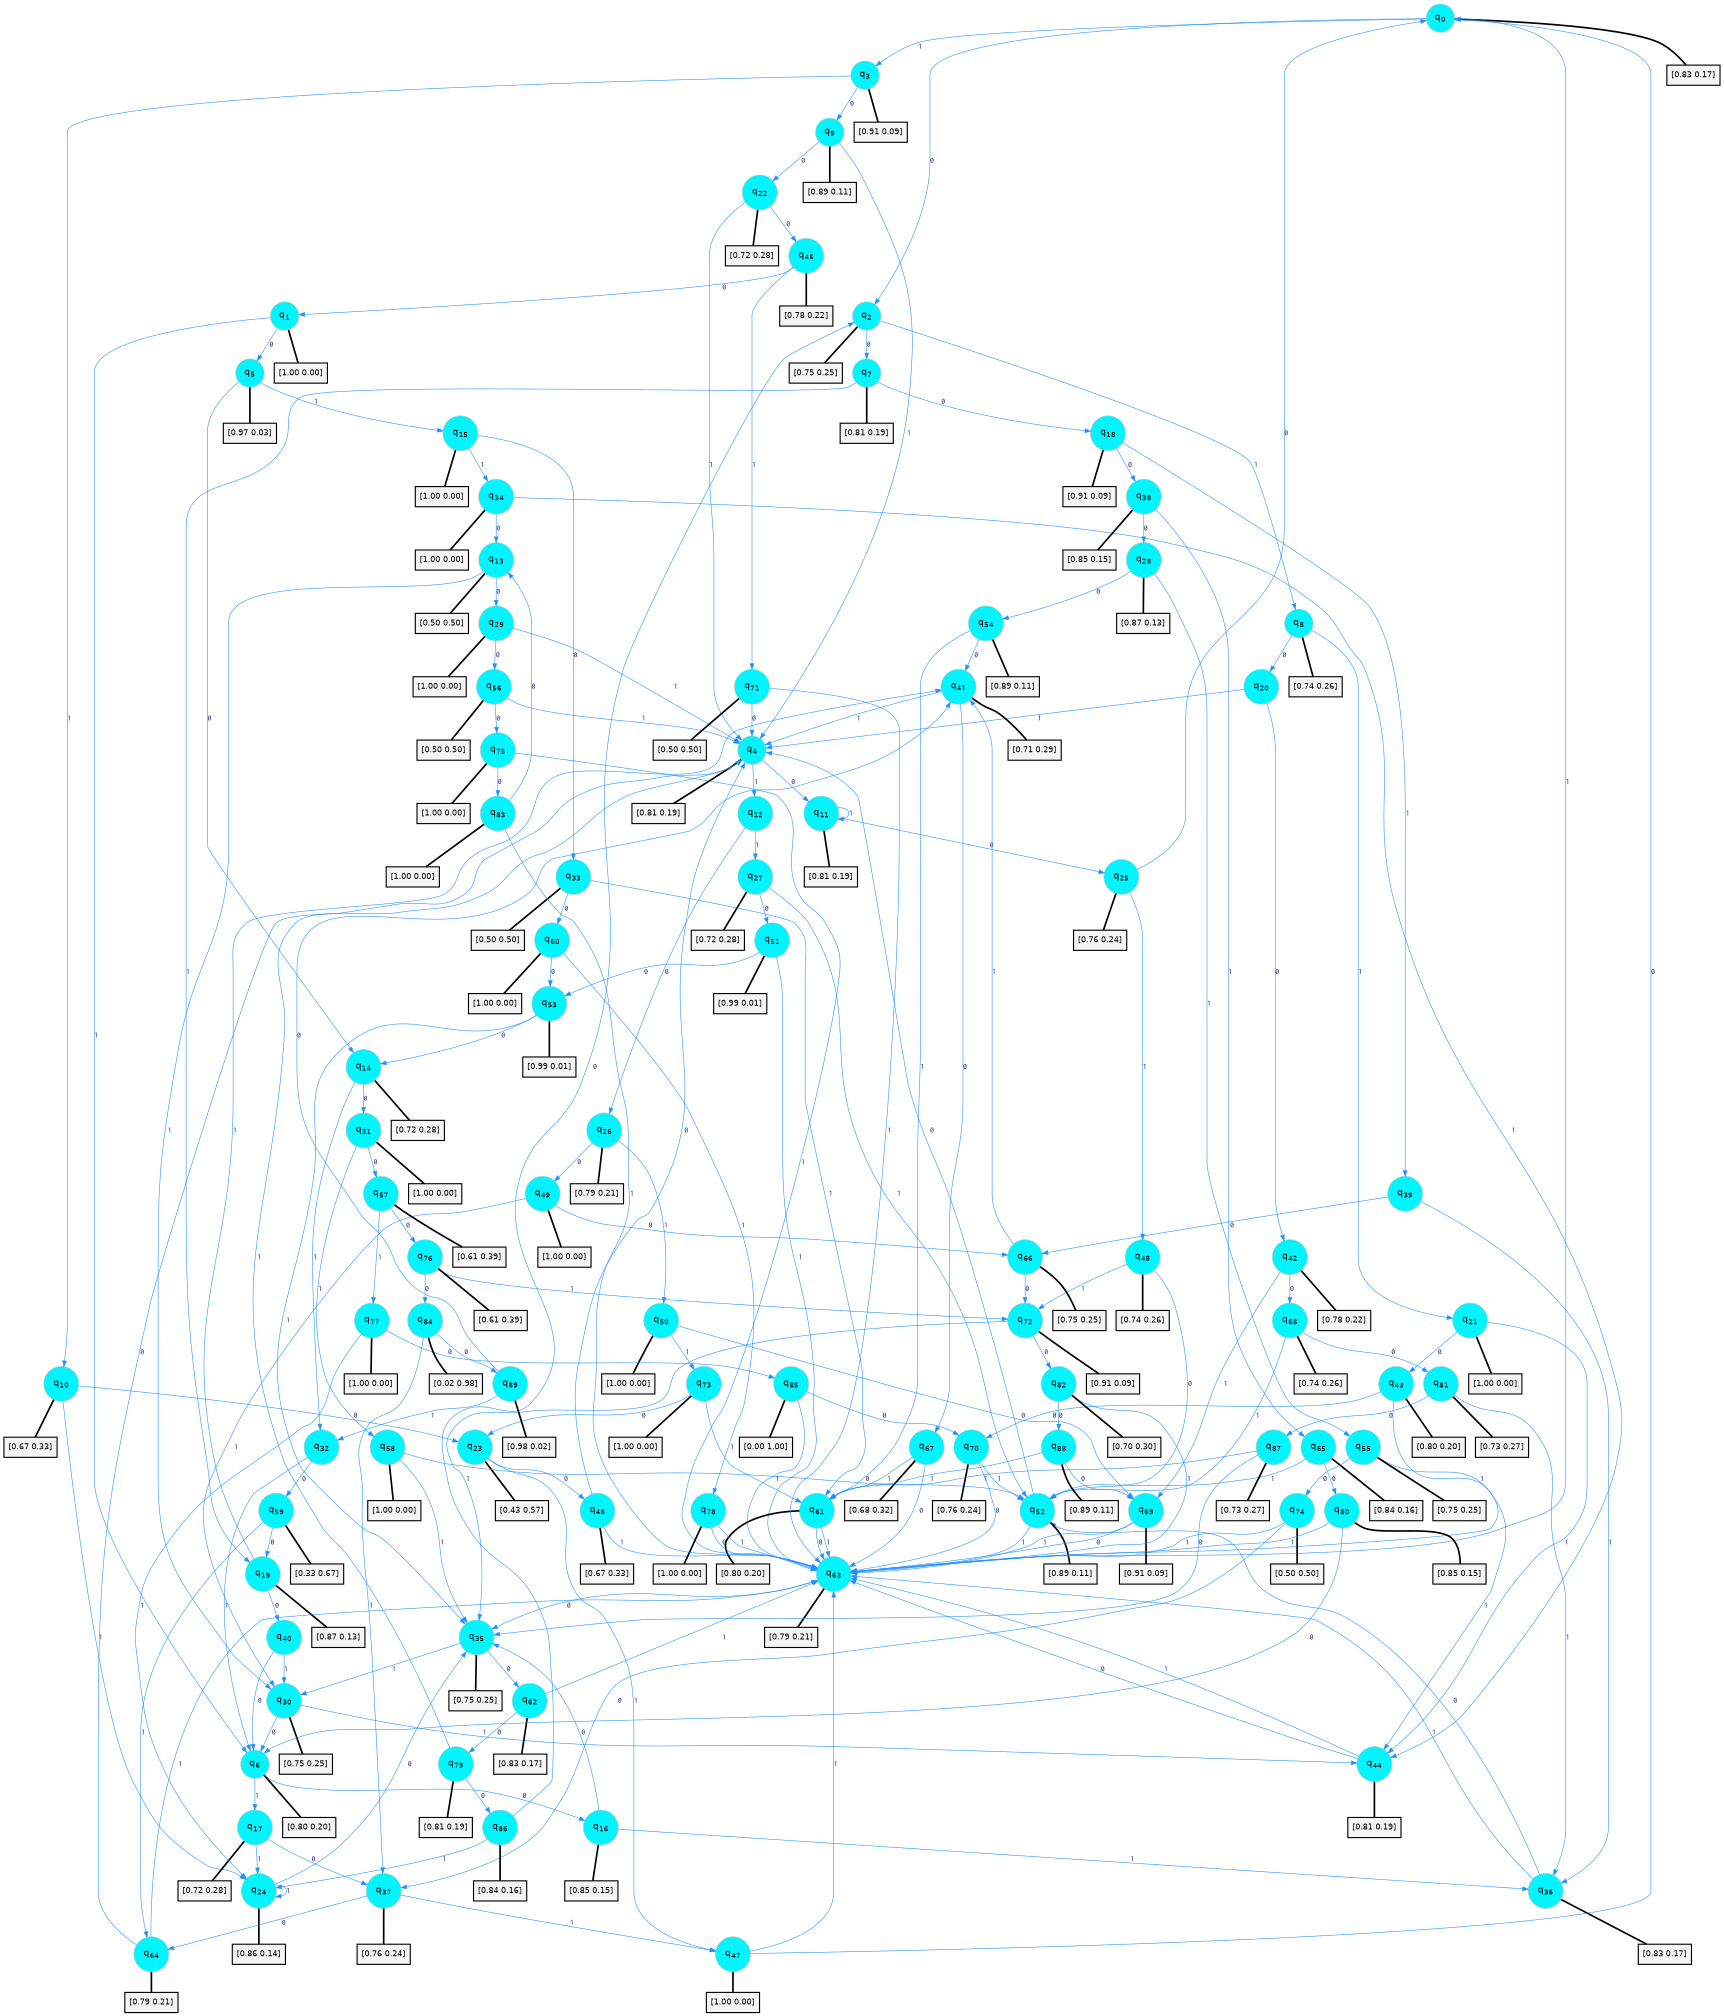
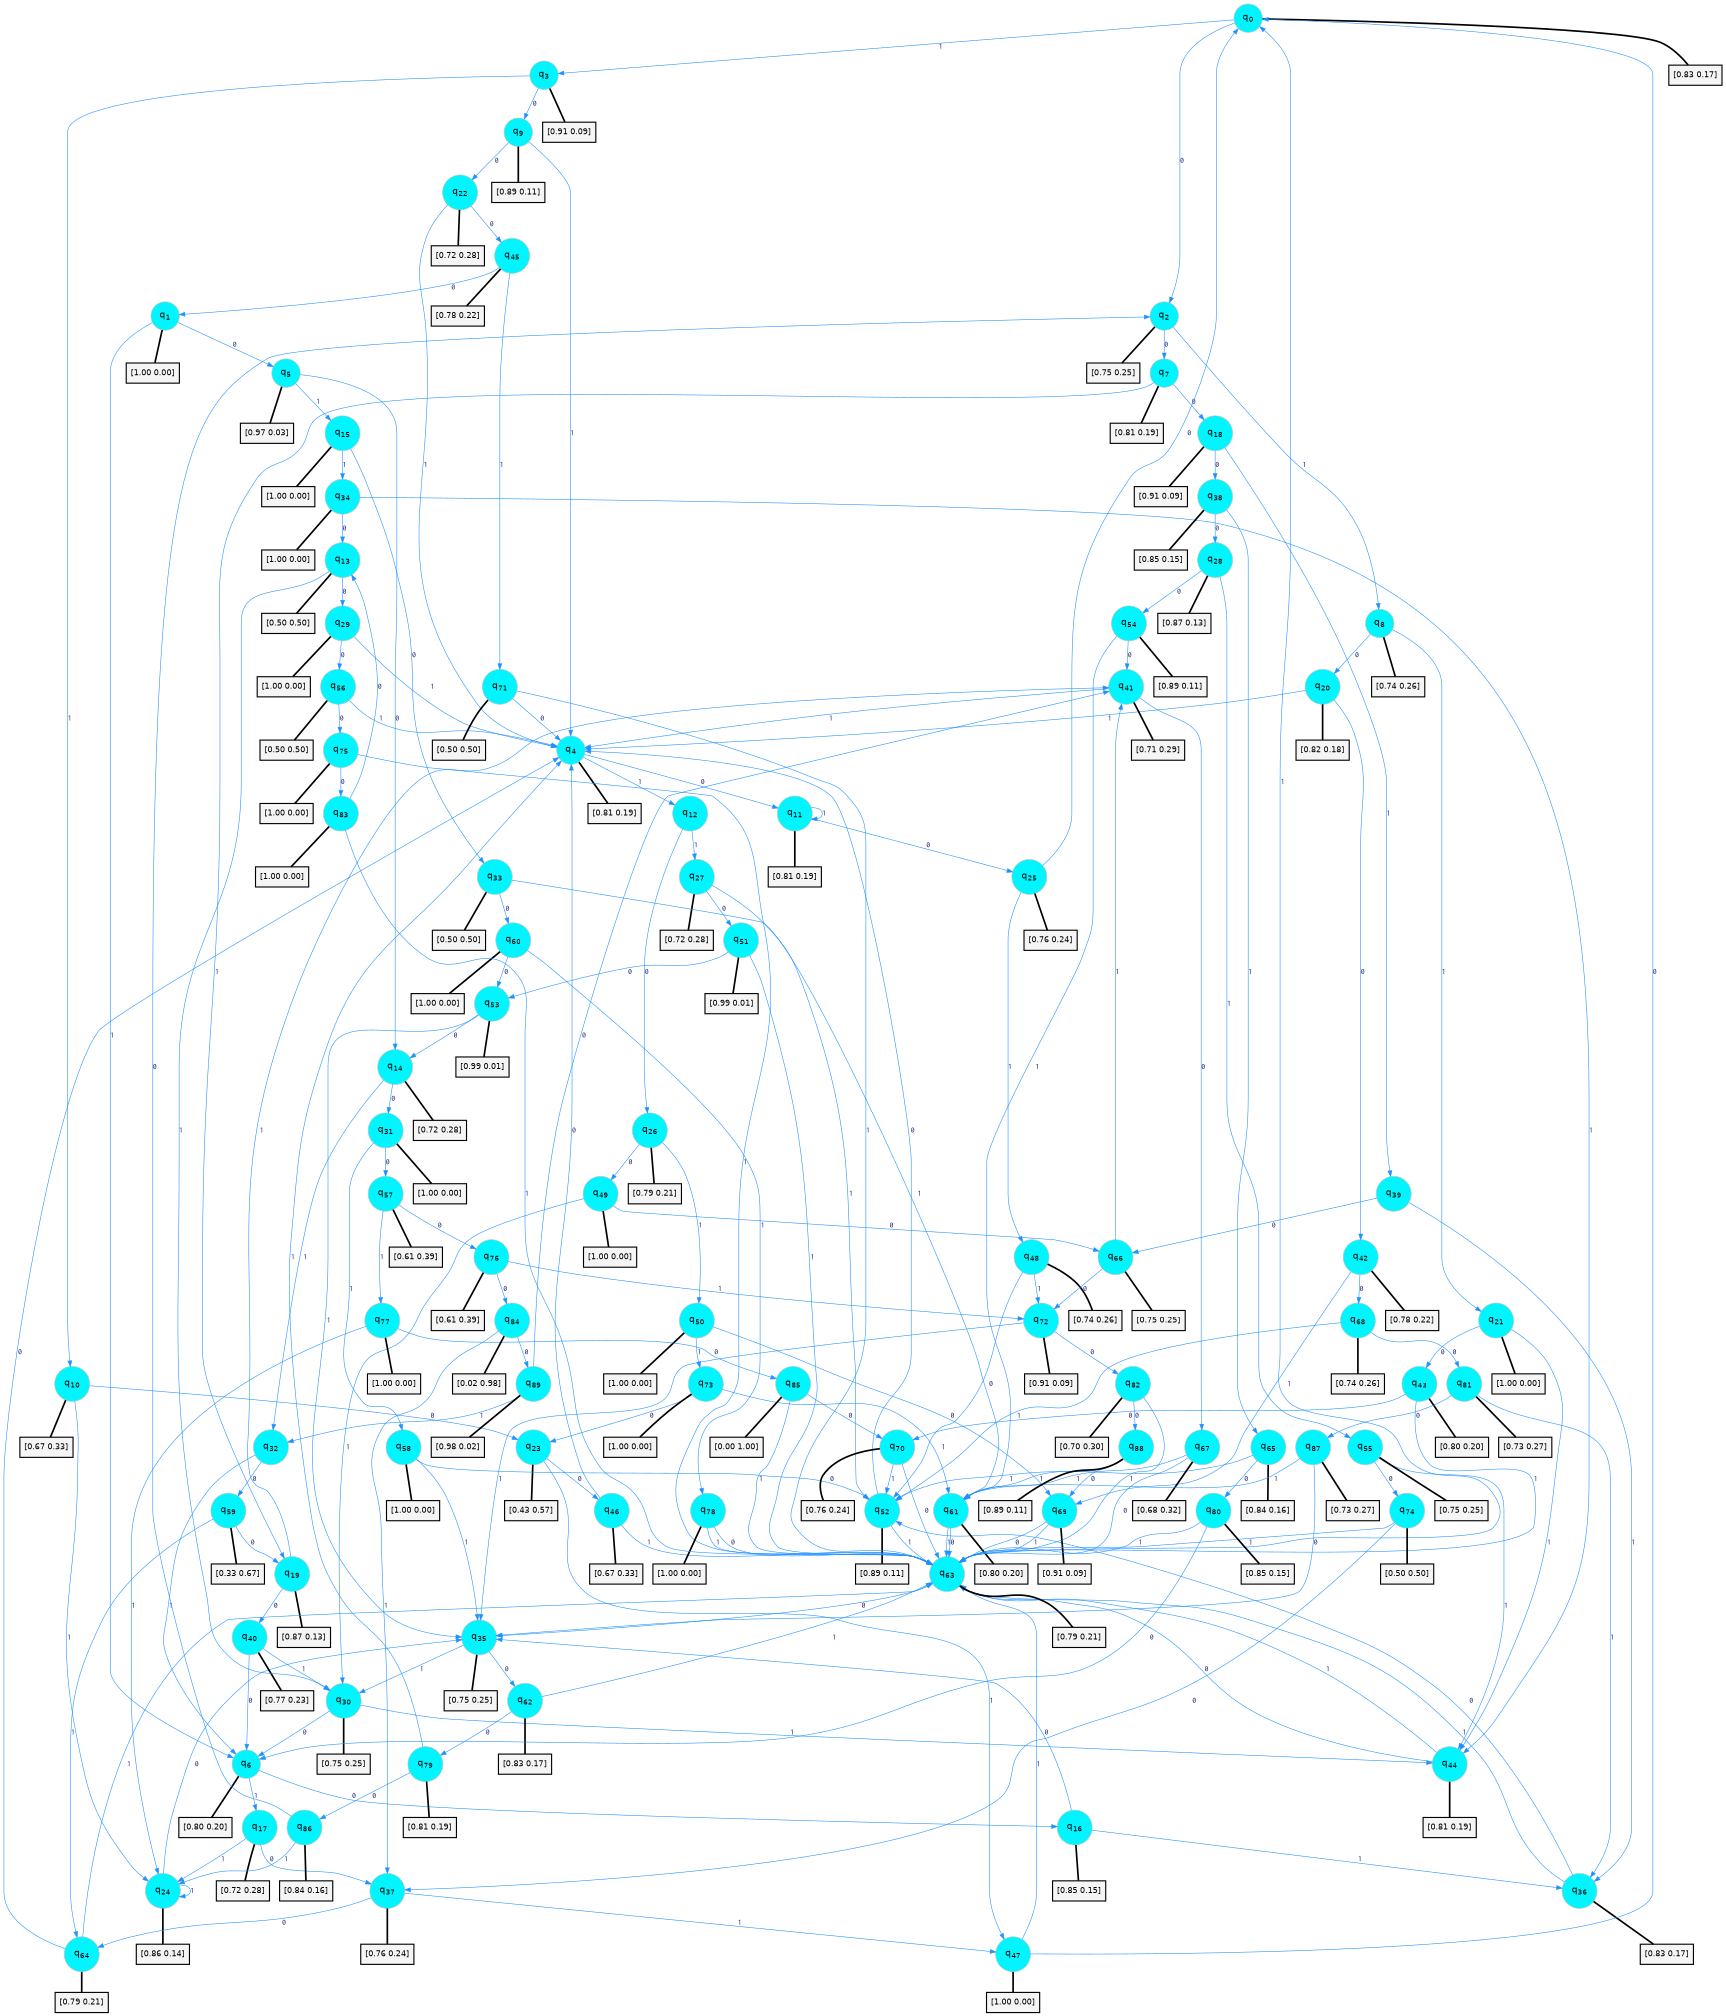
node "[0.82 0.18]": added
node "[0.77 0.23]": added
